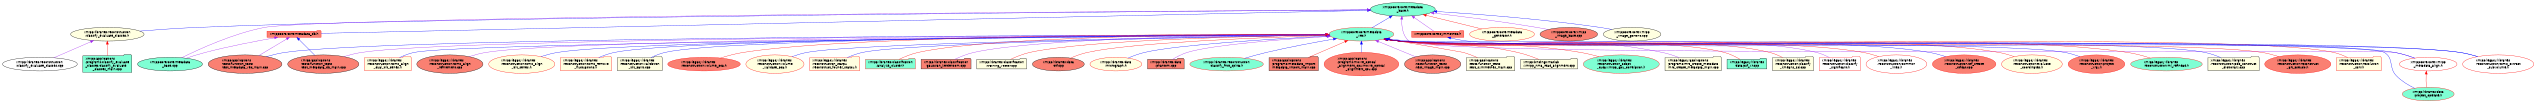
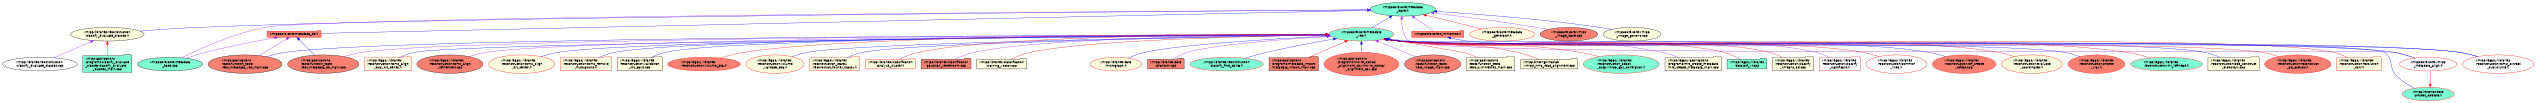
node "xmipp/libraries/classification /analyze_cluster.h": fillcolor aquamarine -> lightyellow
node "xmipp/libraries/data /ctf.cpp": removed
edge "xmipp/libraries/data /project_operate.h" -> "xmippCore/core/xmipp _metadata_align.h": reversed
